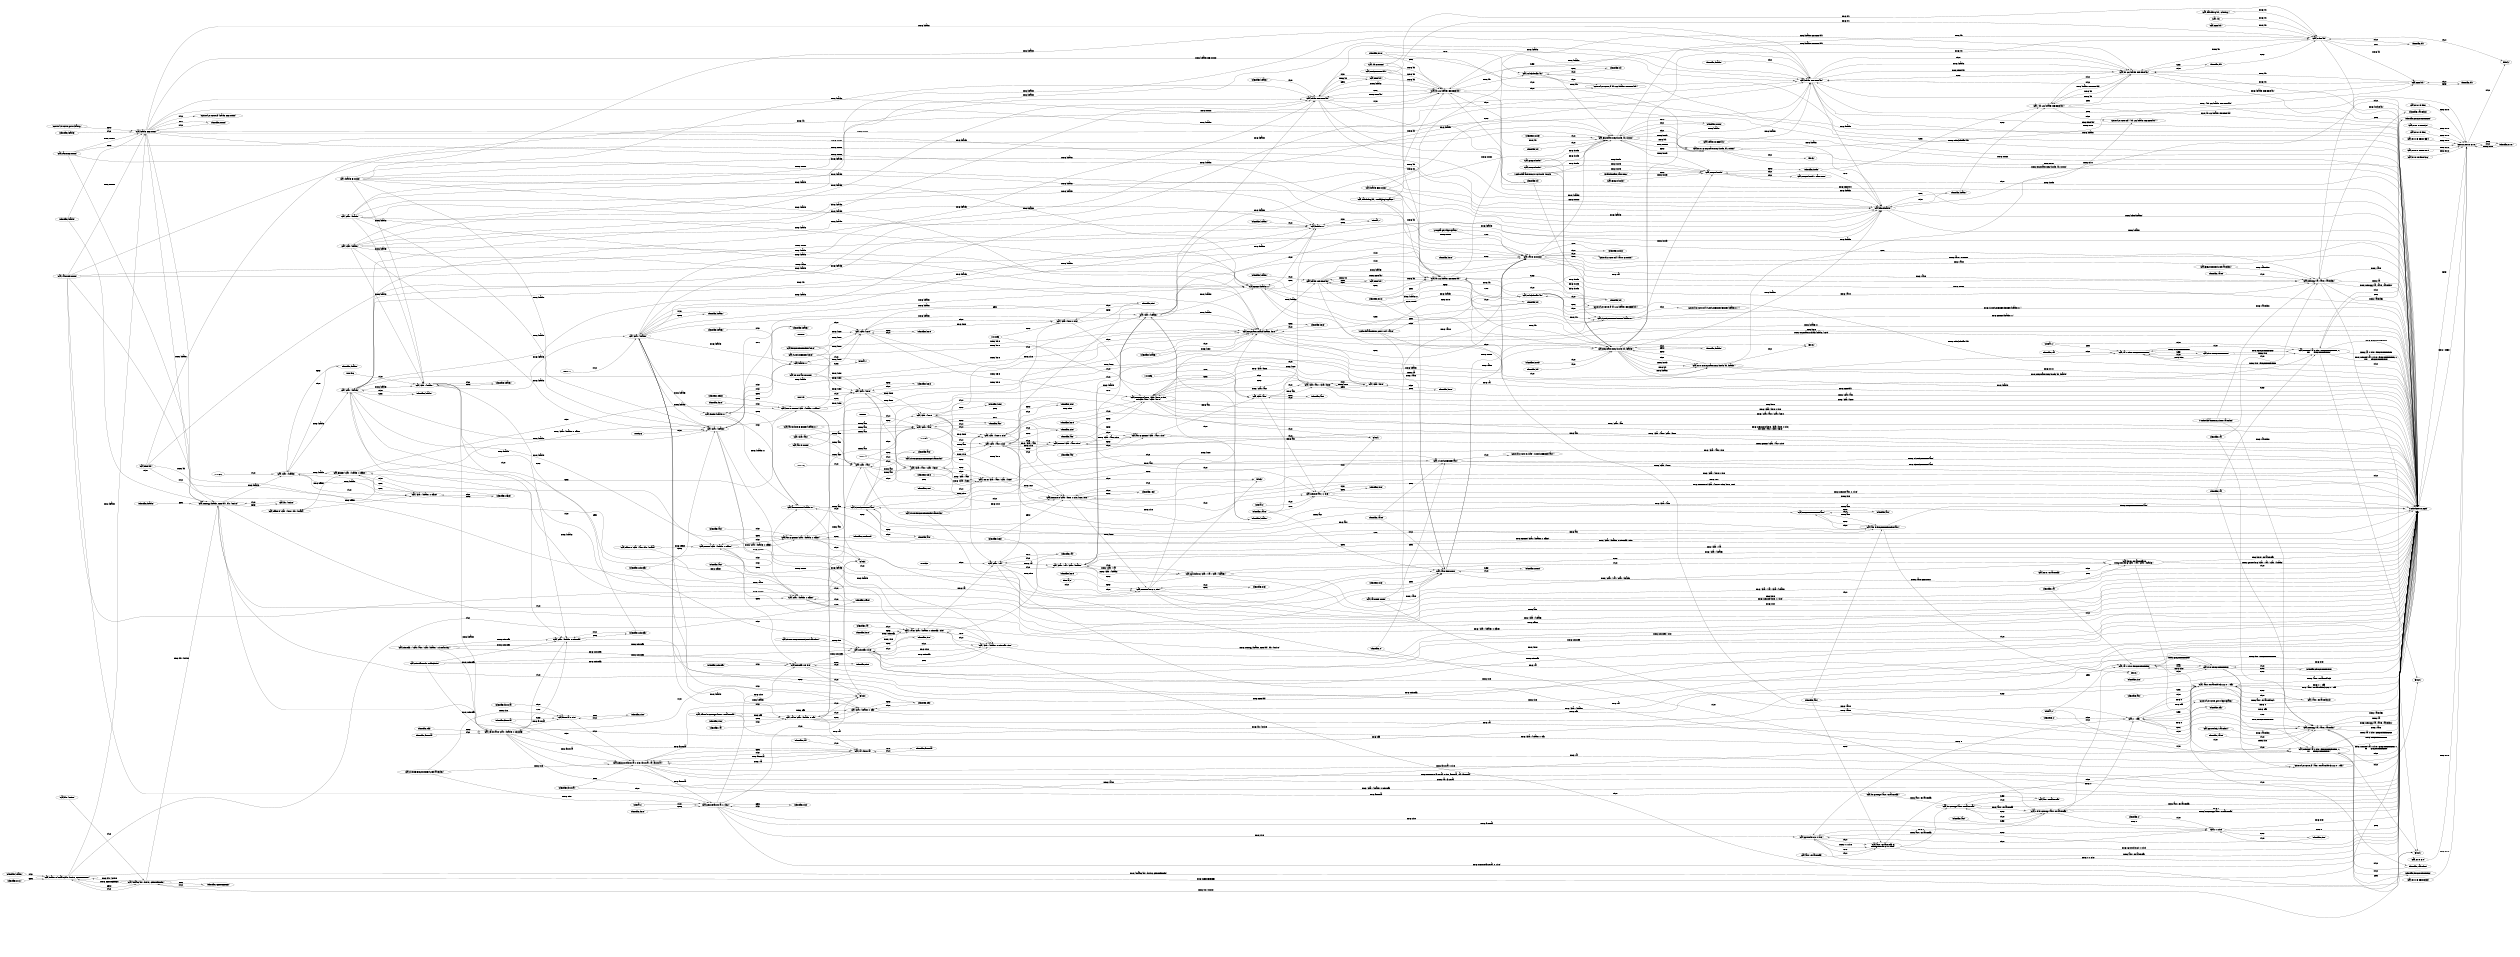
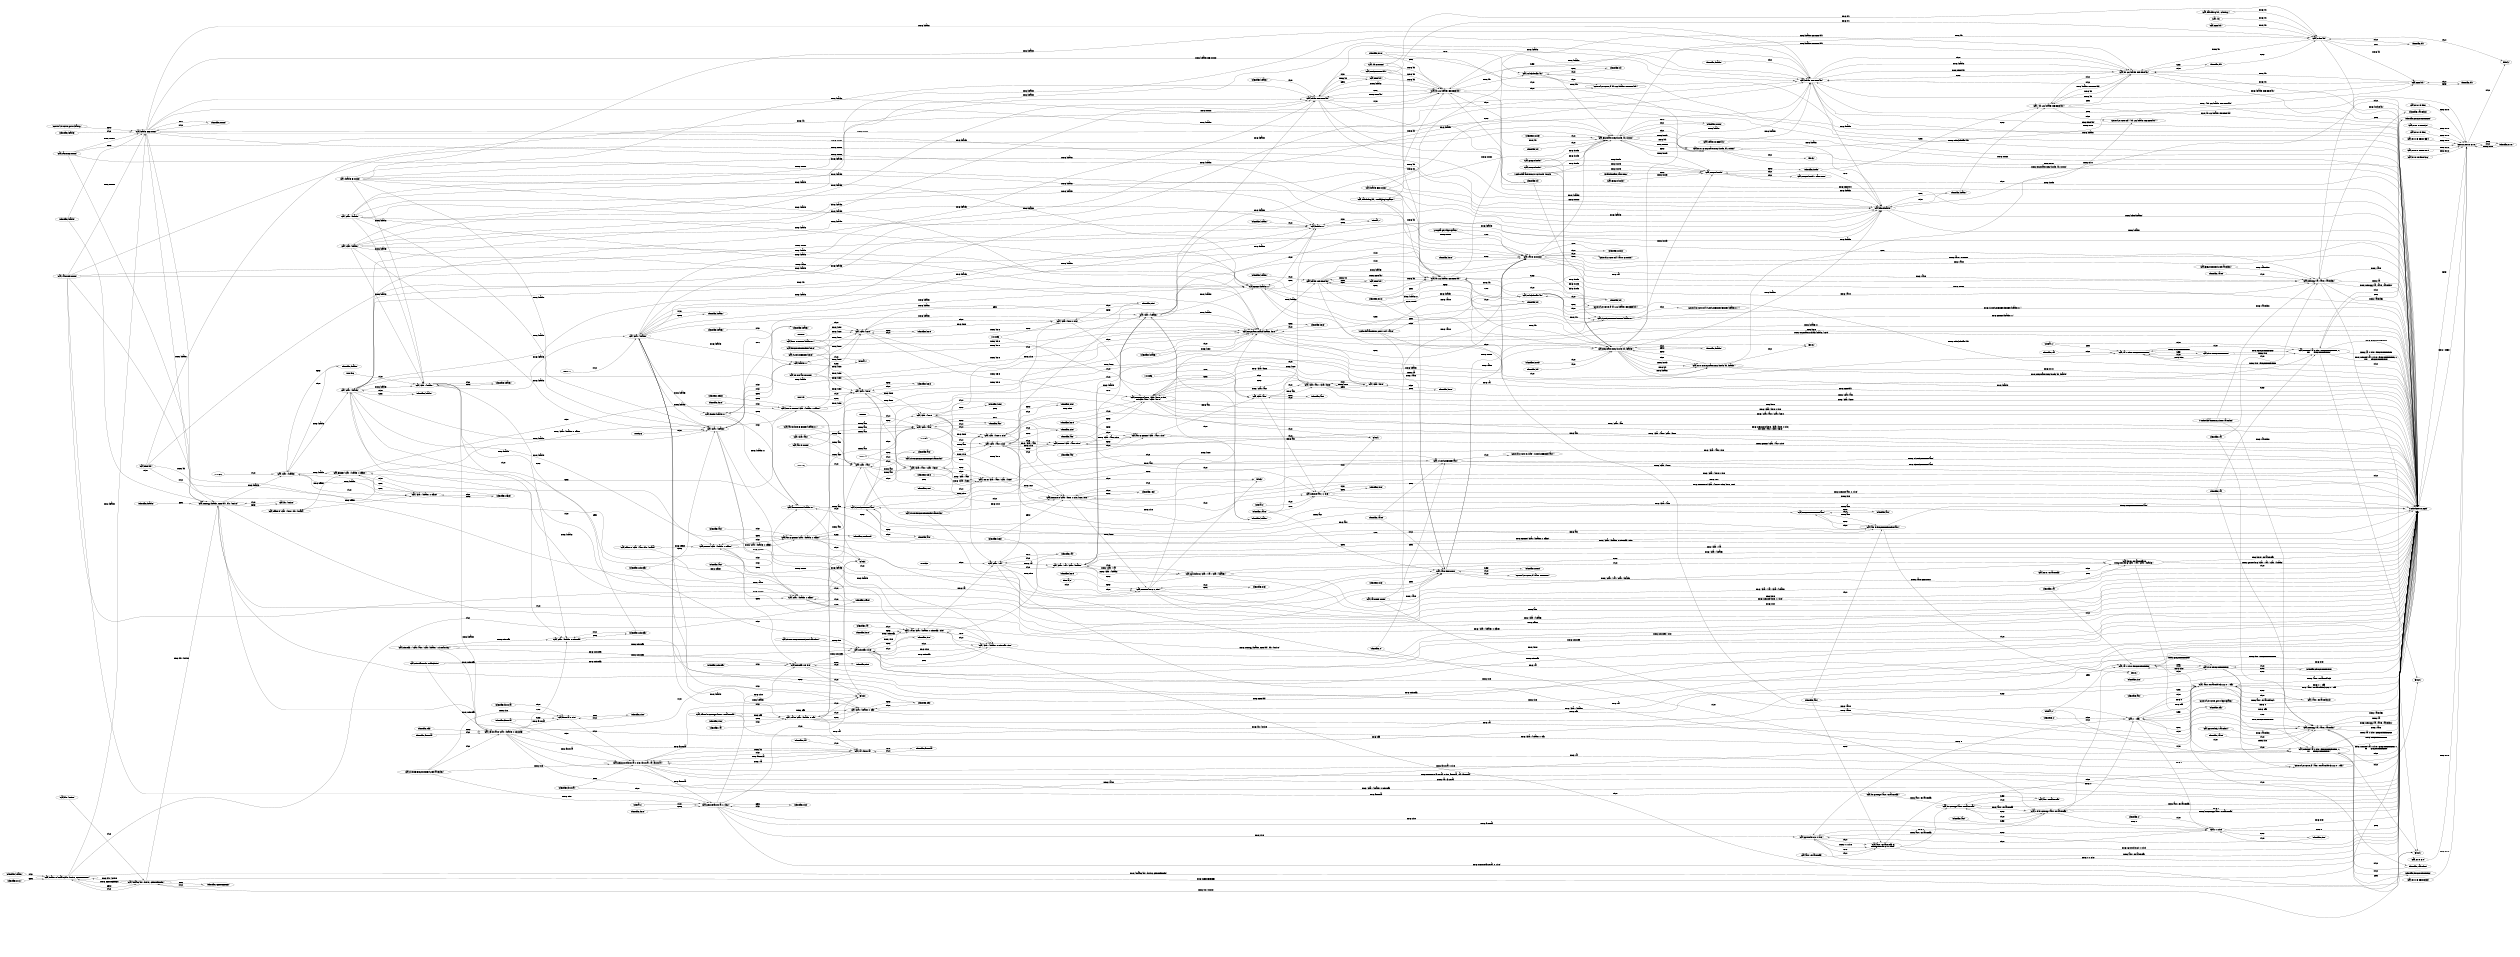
edge "(Call,ext2_xattr_set2(inode, bh, header))" -> "(Call,brelse(bh))": removed, label "DDG: bh"
node "(ControlStructure,if (header == NULL))": removed
edge "(MethodParameterIn,const void *value)" -> "(Call,value != NULL)": label "DDG: error" -> "DDG: value"
node "(Call,here = ENTRY(header+1))": added
edge "(Identifier,not_found)" -> "(Call,last = ENTRY((char *)header + offset))": reversed
node "(ControlStructure,if (value == NULL))": added
edge "(Call,min_offs = sb->s_blocksize)" -> "(Call,(char *)header + min_offs)": removed, label "DDG: min_offs"
edge "(Call,(char *)header + min_offs)" -> "(Call,*first_val = (char *)header + min_offs)": now "(Call,size == EXT2_XATTR_SIZE(value_len))" -> "(Call,*first_val = (char *)header + min_offs)"
edge "(Call,o < offs)" -> "(ControlStructure,goto skip_replace;)": now "(Call,o < offs)" -> "(Call,o + size)"
edge "(Call,memmove(first_val + size, first_val, val - first_val))" -> "(Call,val - first_val)": label "CFG: " -> "DDG: bh"
